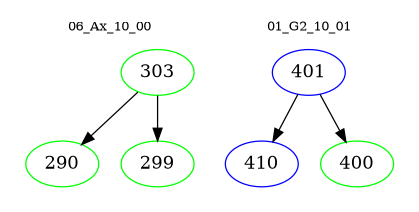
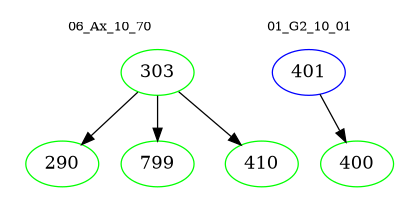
cluster "06_Ax_10_00": label "06_Ax_10_00" -> "06_Ax_10_70"
edge "401" -> "410": now "303" -> "410"
node "299": label "299" -> "799"
node "410": color blue -> green
